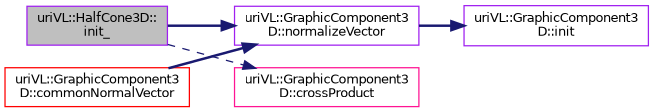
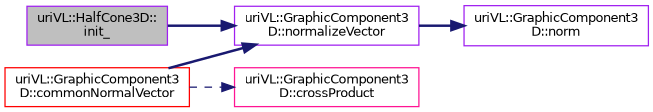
node "uriVL::GraphicComponent3 D::init": label "uriVL::GraphicComponent3 D::init" -> "uriVL::GraphicComponent3 D::norm"
edge "uriVL::HalfCone3D:: init_" -> "uriVL::GraphicComponent3 D::crossProduct": now "uriVL::GraphicComponent3 D::commonNormalVector" -> "uriVL::GraphicComponent3 D::crossProduct"
